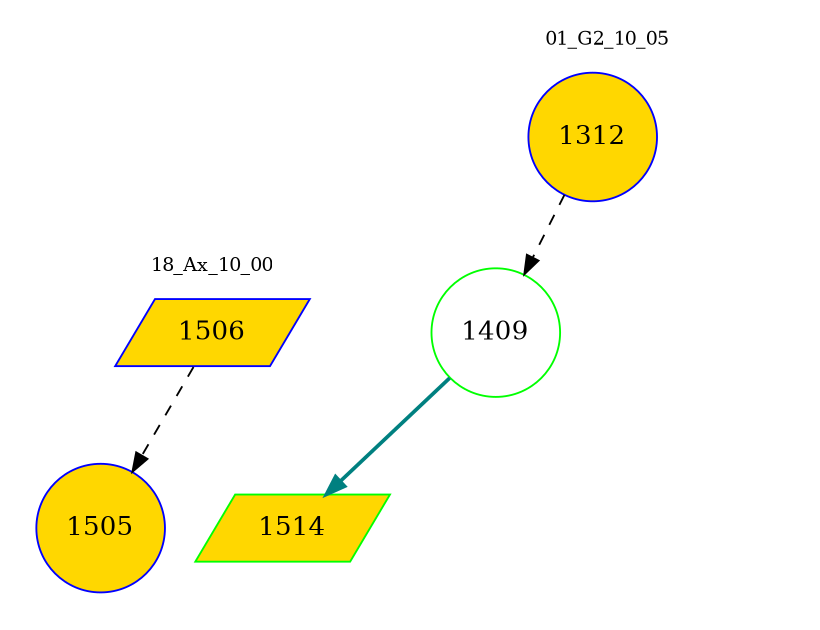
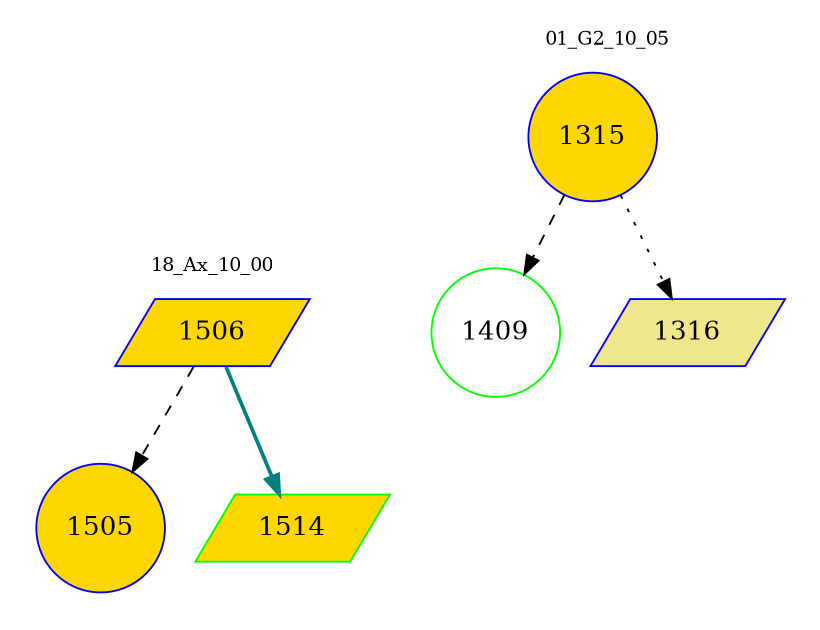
node "1312": label "1312" -> "1315"
node "1316": added
edge "1409" -> "1514": now "1506" -> "1514"
